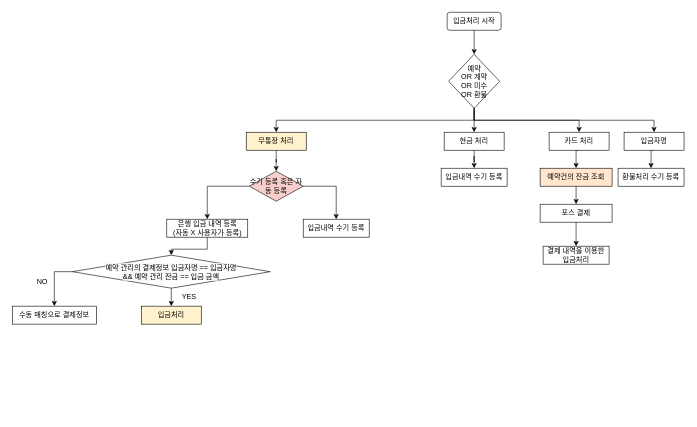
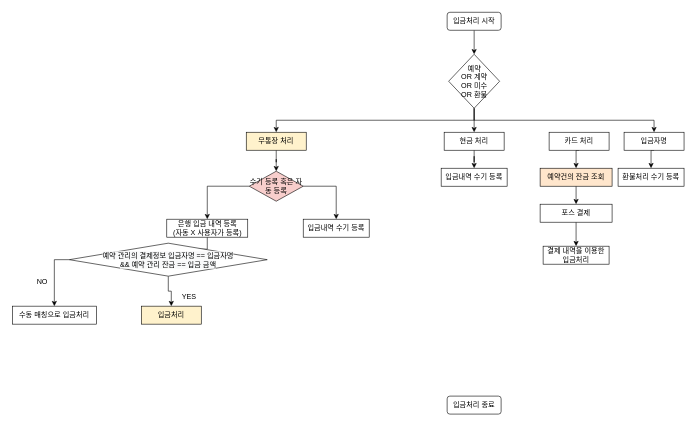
edge "예약 OR 계약 OR 미수 OR 환불" -> "카드 처리": removed
node "예약 관리의 결제정보 입금자명 == 입금자명&& 예약 관리 잔금 == 입금 금액": moved (171, 272) -> (168, 260)
node "수동 매칭으로 결제정보": label "수동 매칭으로 결제정보" -> "수동 매칭으로 입금처리"
node "입금처리 종료": added
